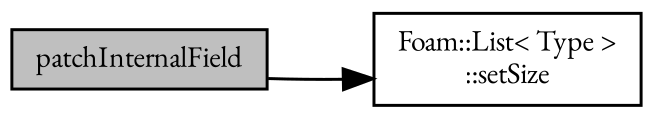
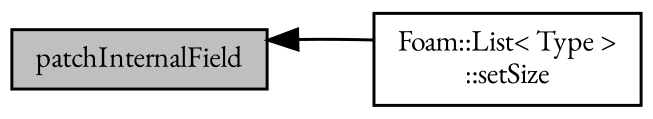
edge "patchInternalField" -> "Foam::List< Type > ::setSize": reversed
